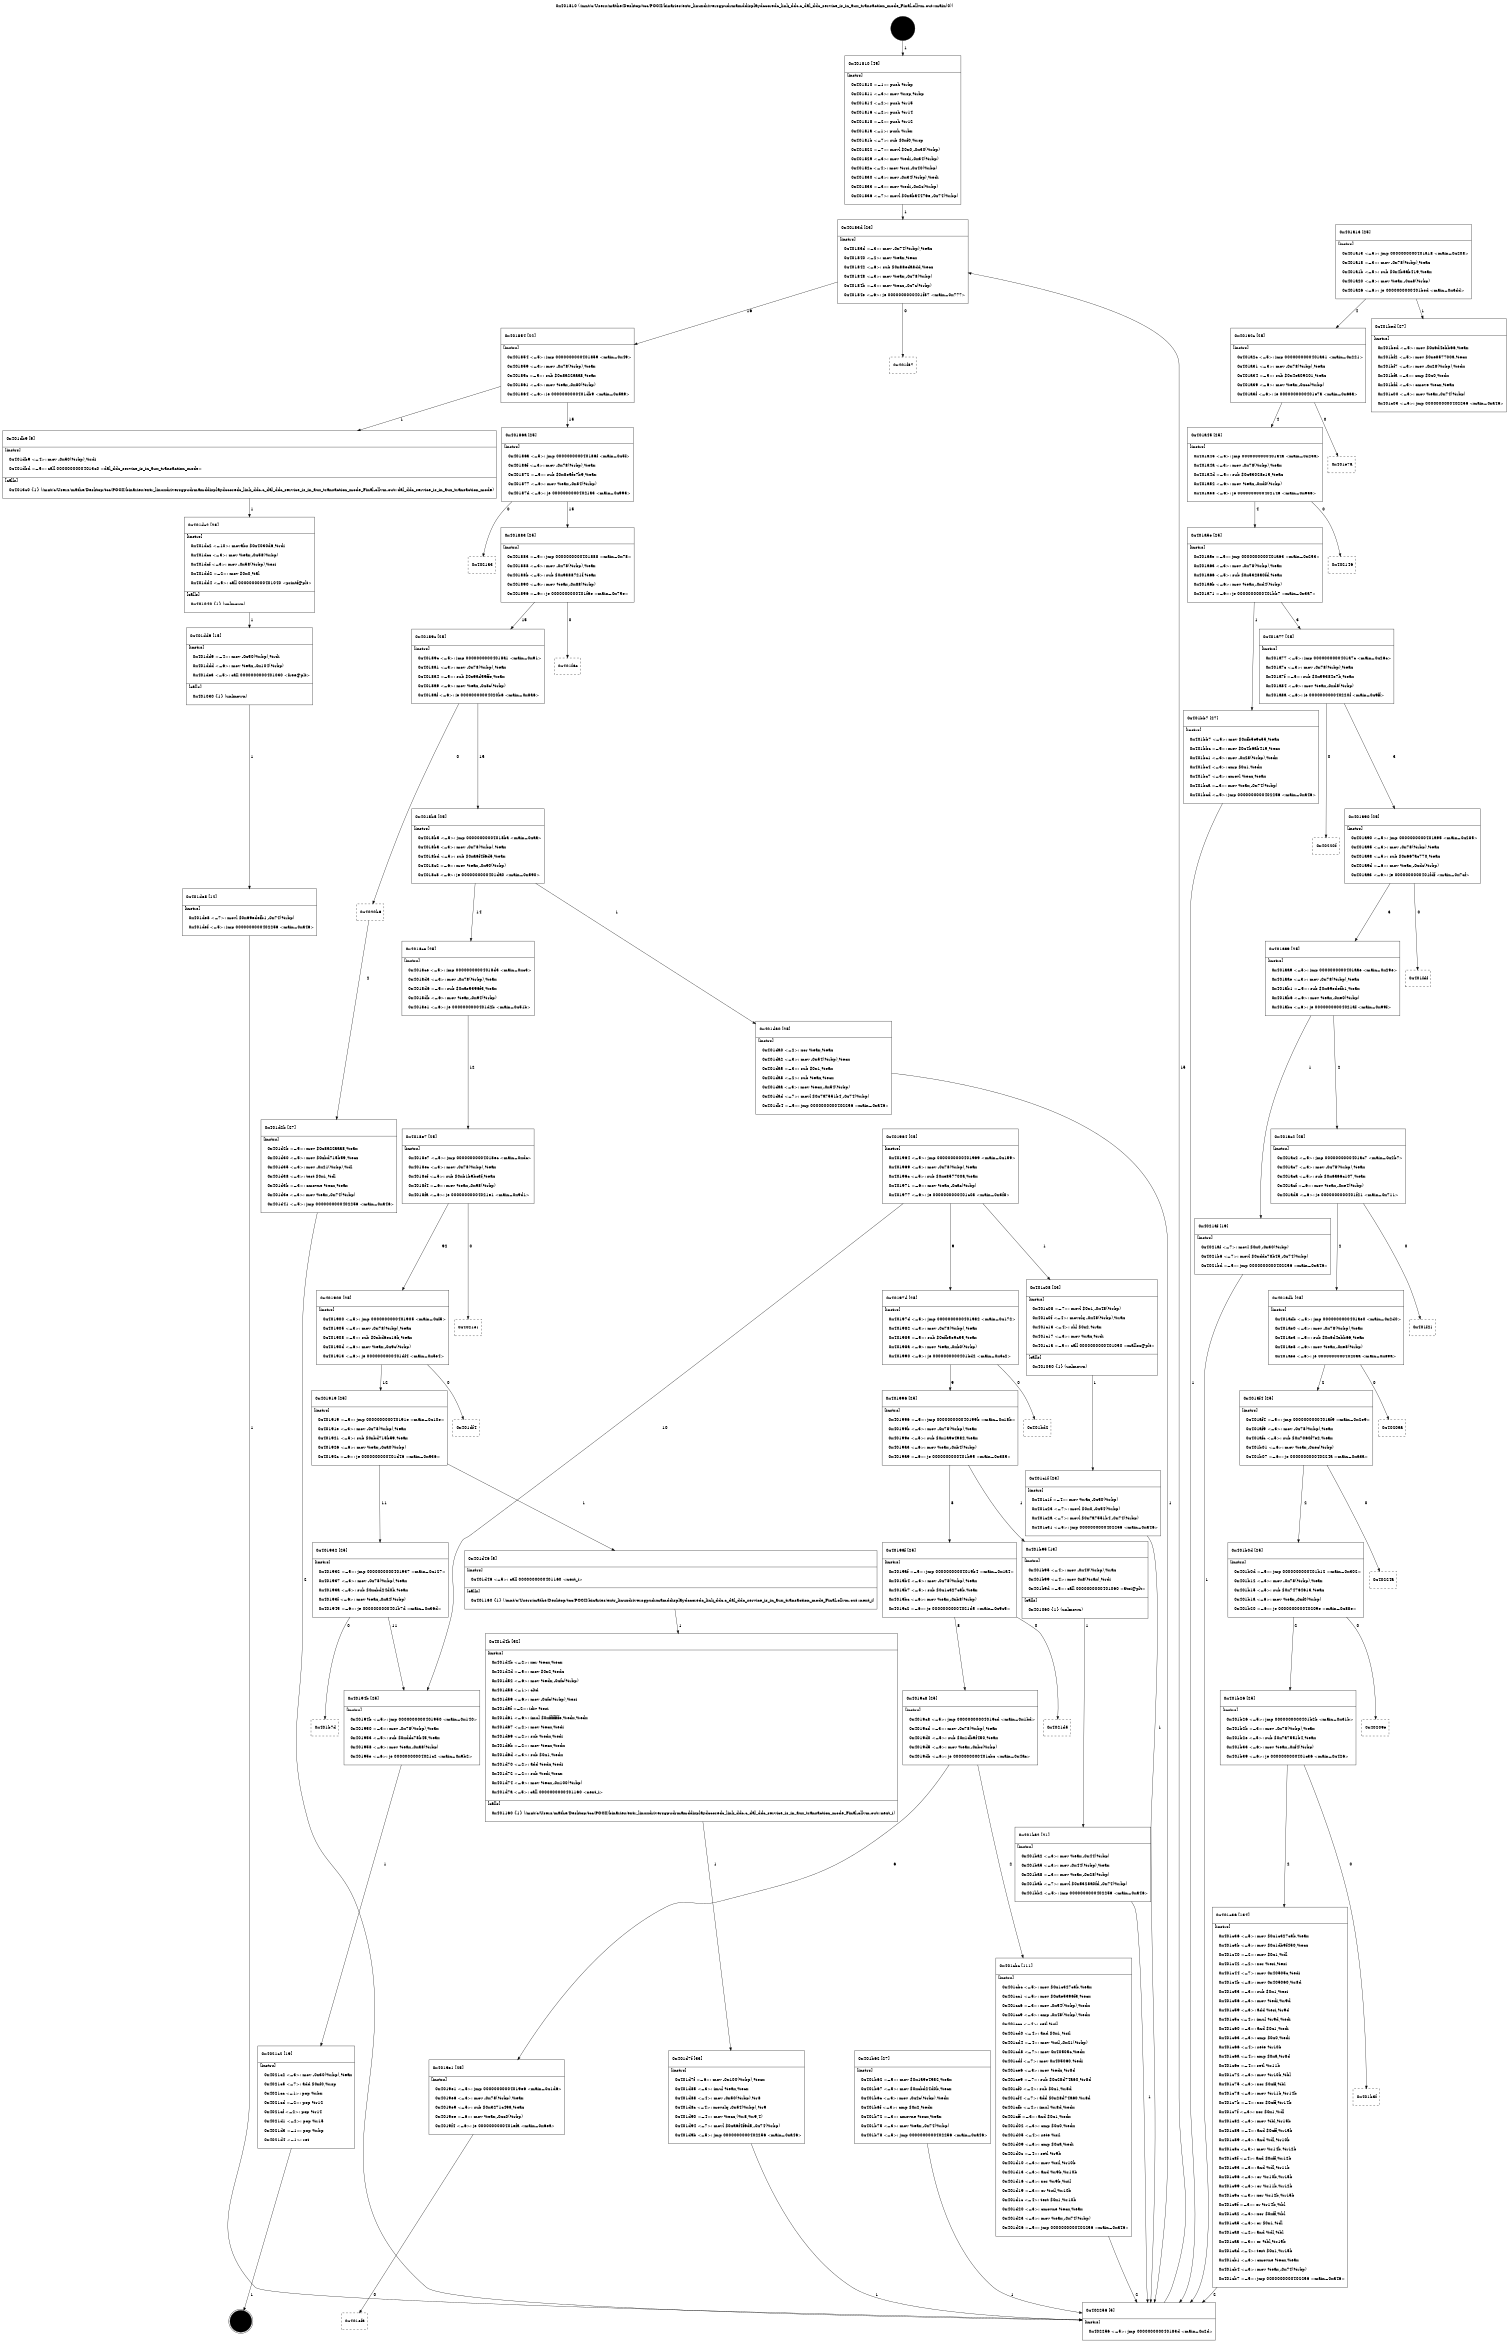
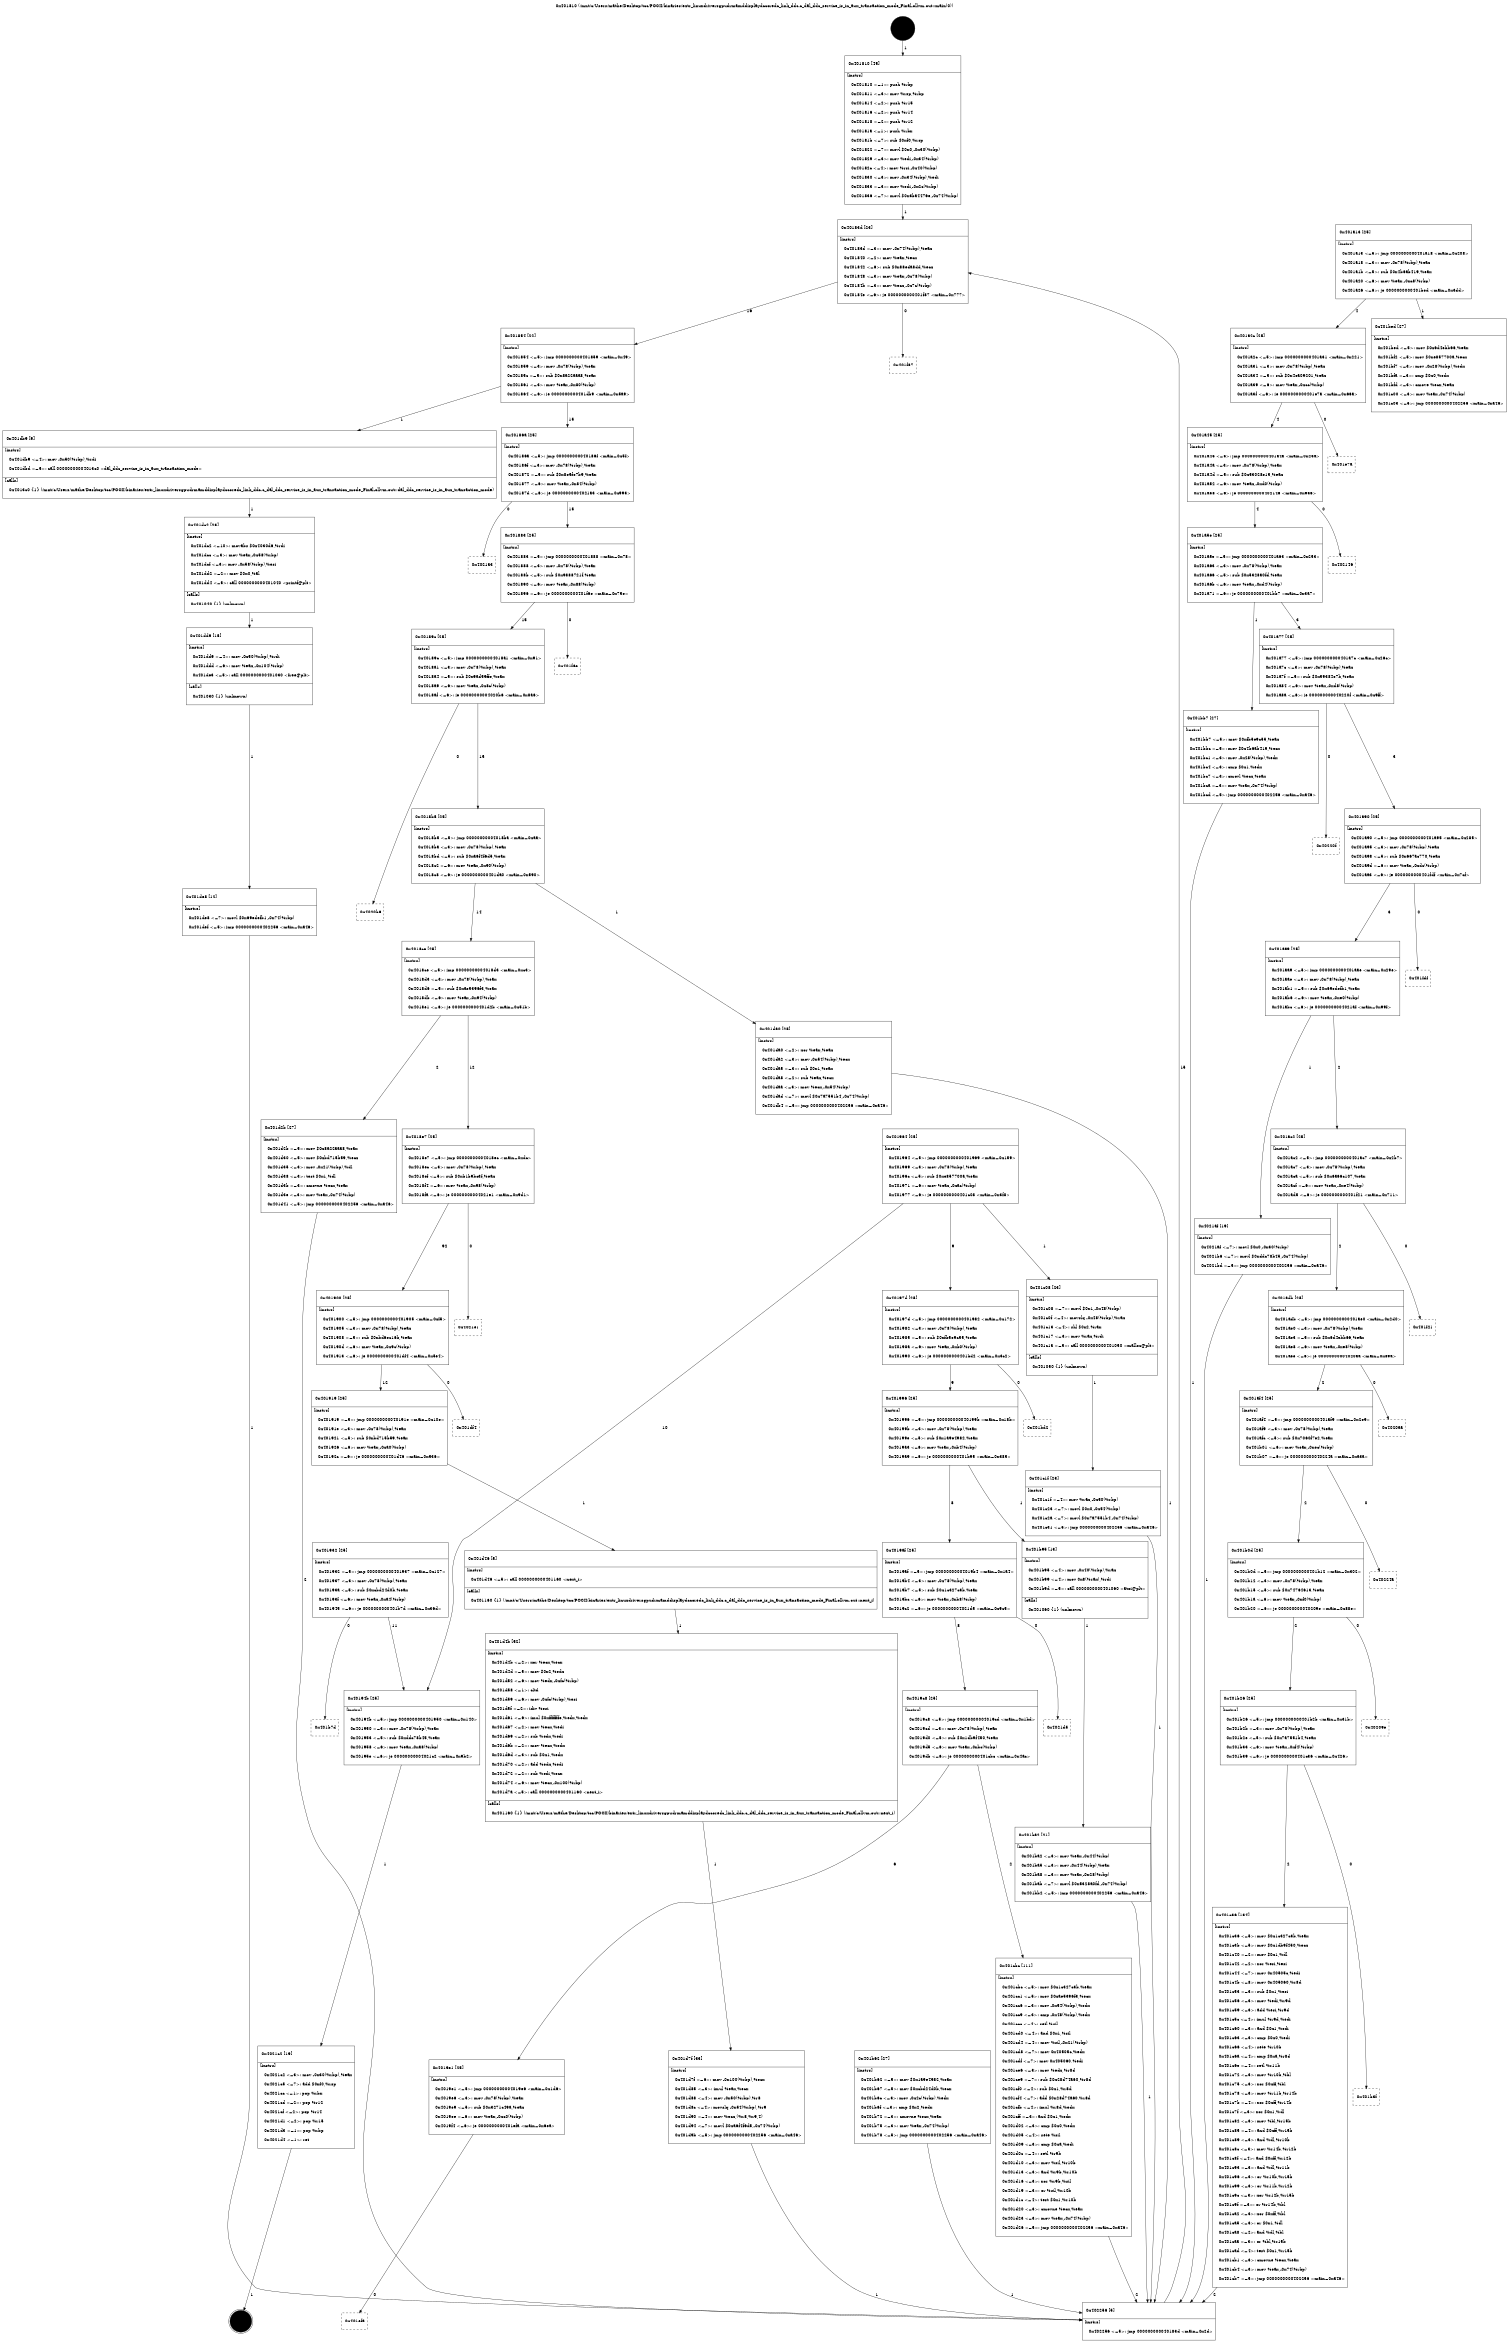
edge "0x4020b6" -> "0x401d2b [27]": now "0x4018ce [25]" -> "0x401d2b [27]"
edge "0x401919 [25]" -> "0x401932 [25]": removed, label "11"
